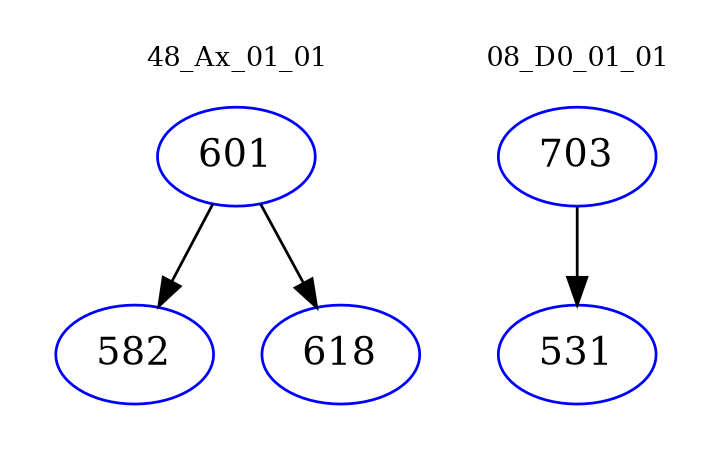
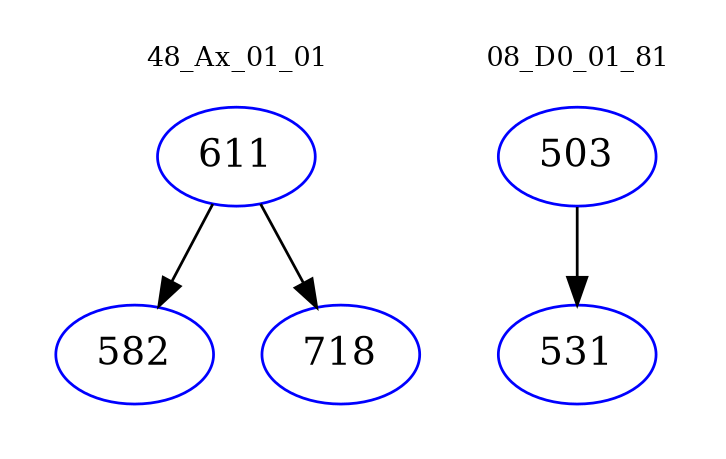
cluster "08_D0_01_01": label "08_D0_01_01" -> "08_D0_01_81"
node "601": label "601" -> "611"
node "703": label "703" -> "503"
node "618": label "618" -> "718"
